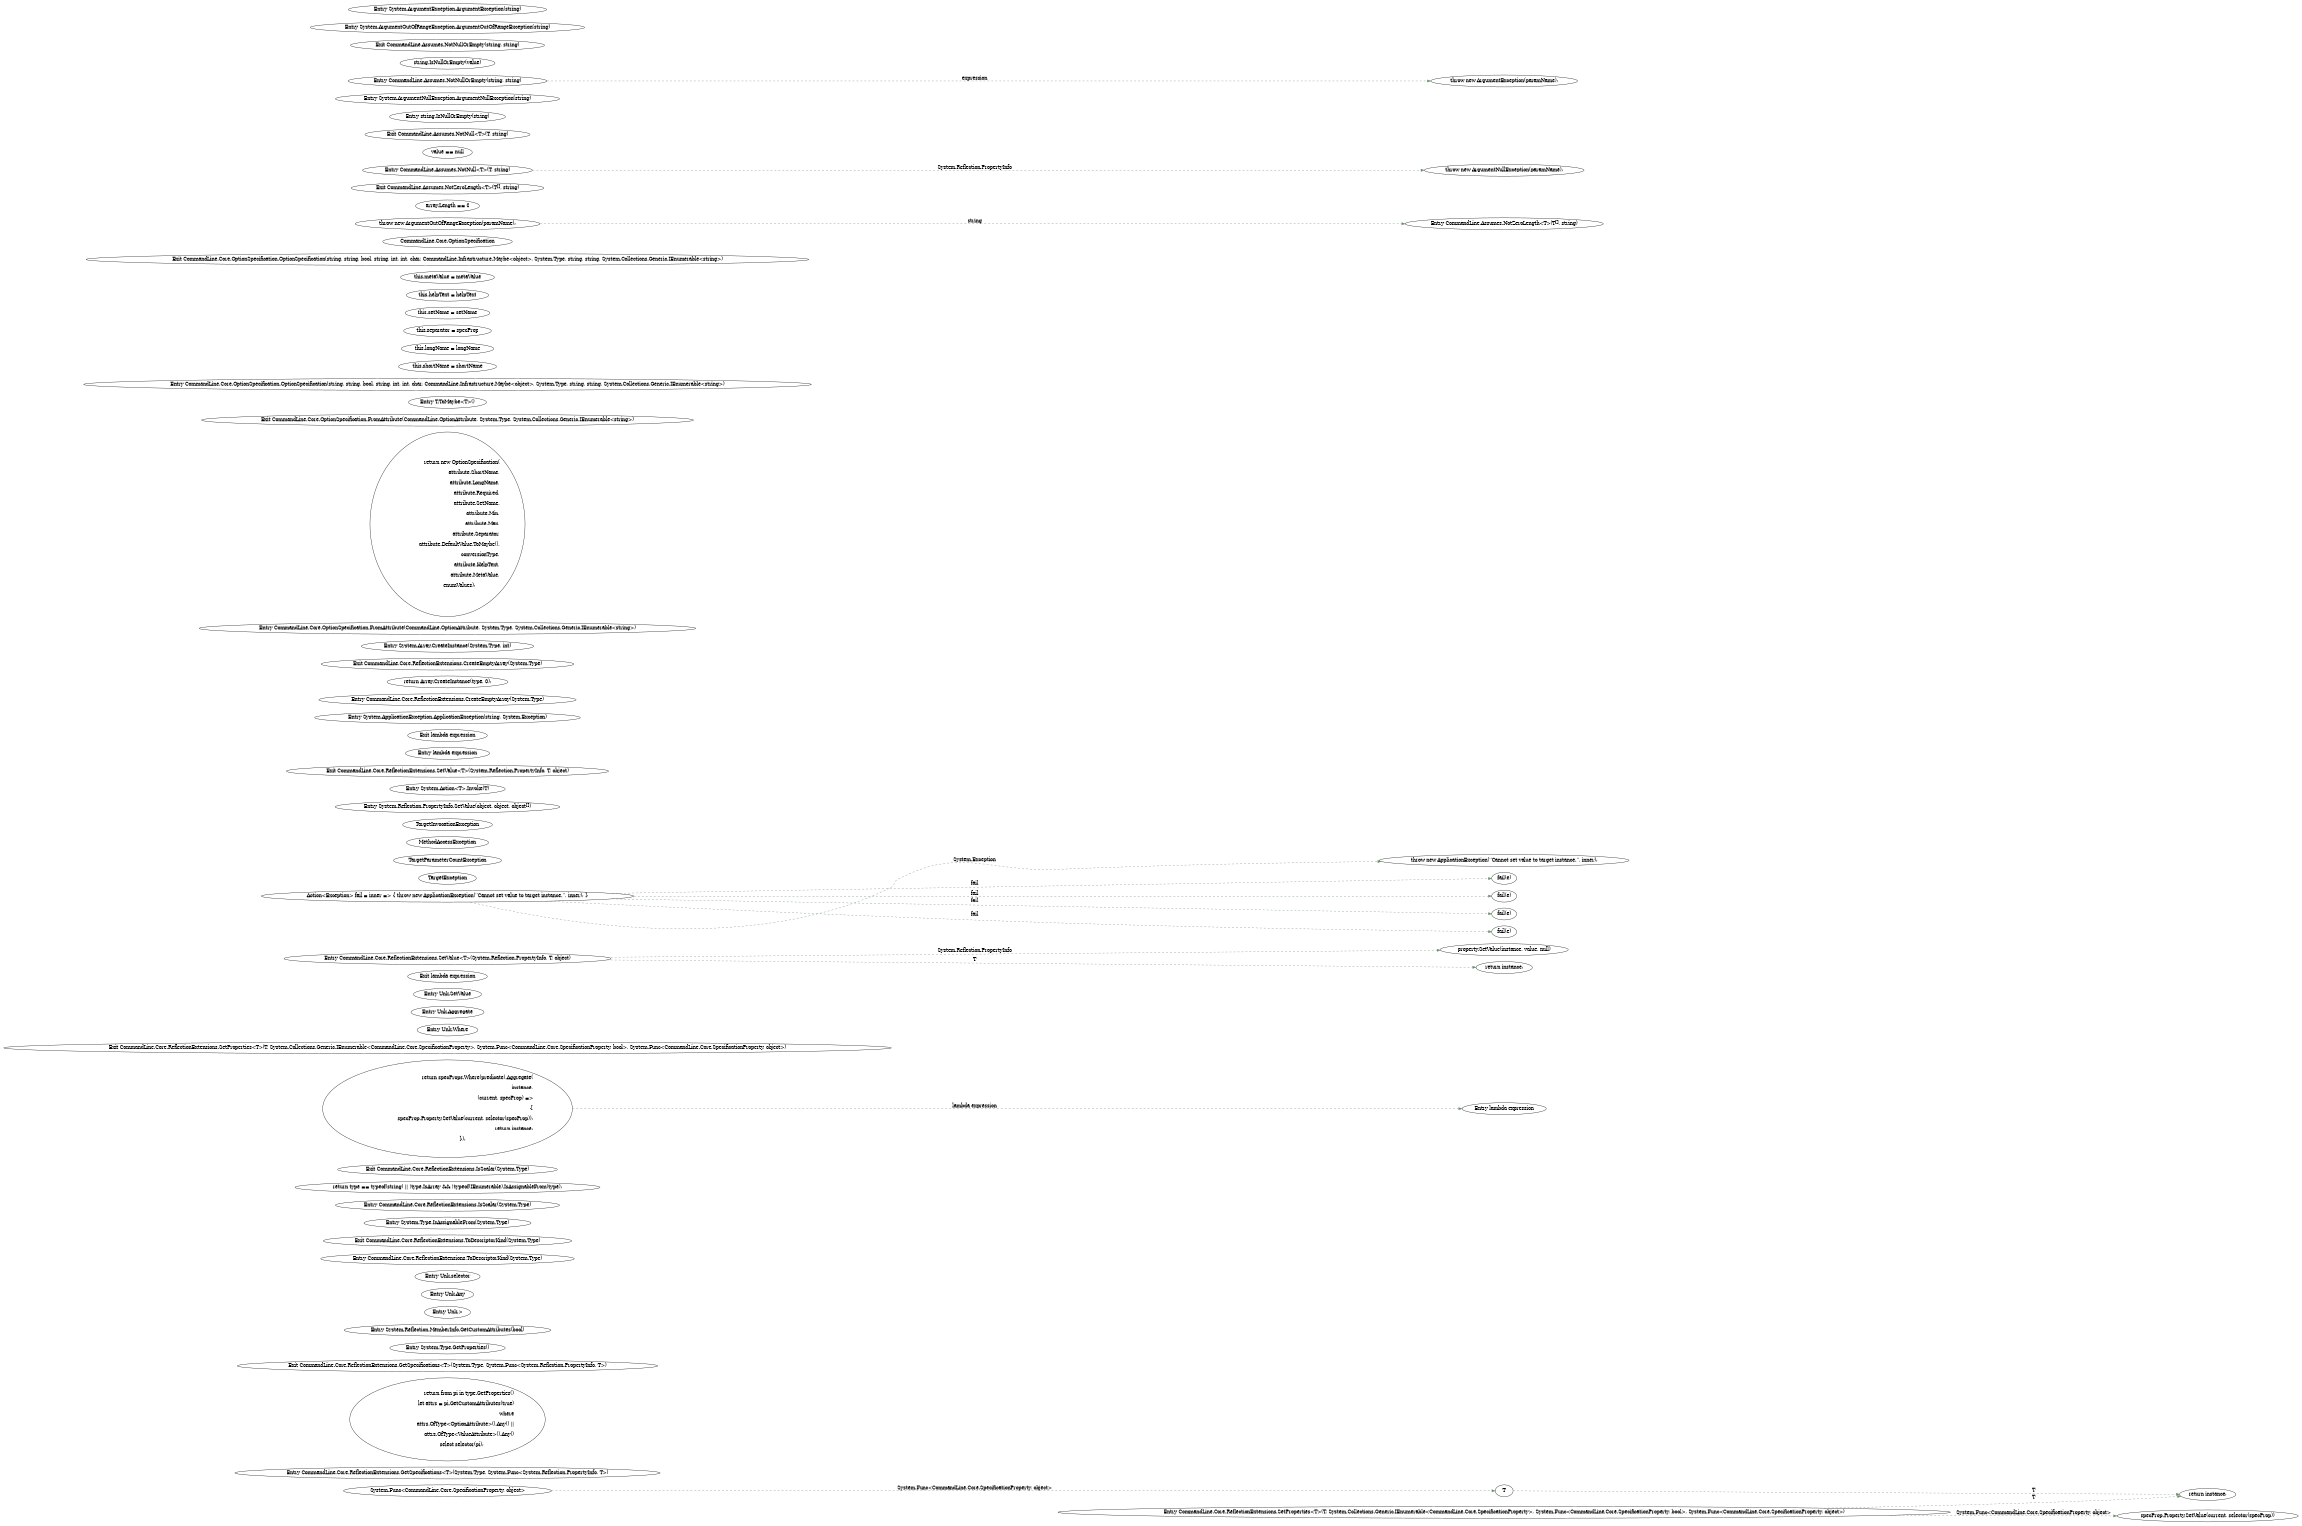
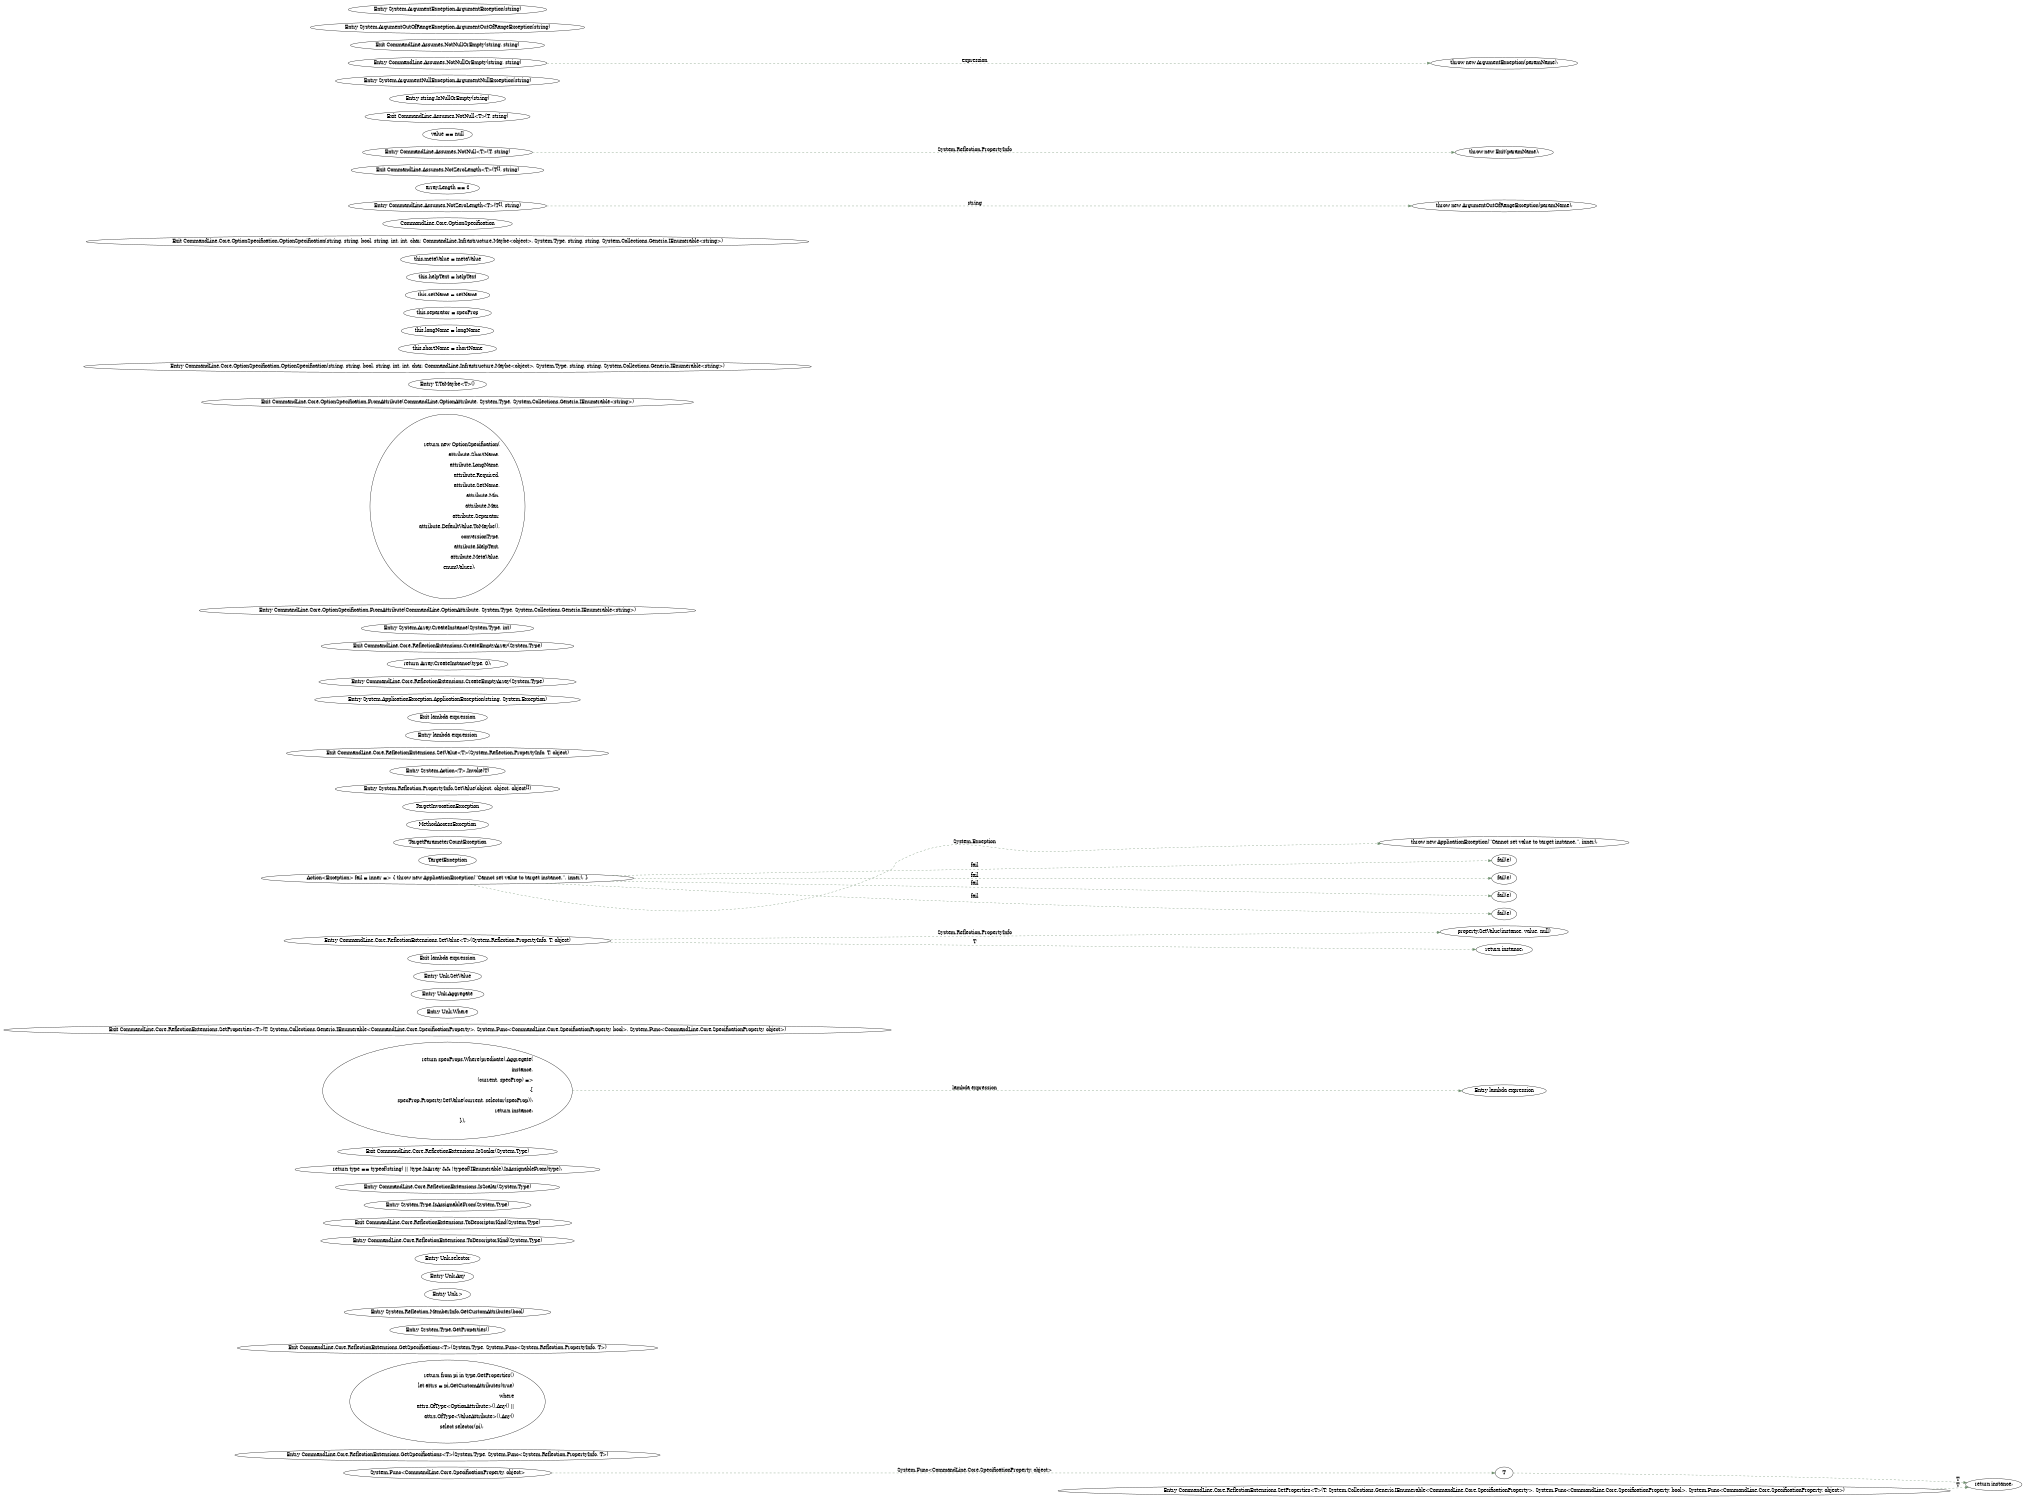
node "string.IsNullOrEmpty(value)": removed
node "throw new ArgumentNullException(paramName);": label "throw new ArgumentNullException(paramName);" -> "throw new Exit(paramName);"
edge "throw new ArgumentOutOfRangeException(paramName);" -> "Entry CommandLine.Assumes.NotZeroLength<T>(T[], string)": reversed
node "specProp.Property.SetValue(current, selector(specProp))": removed
